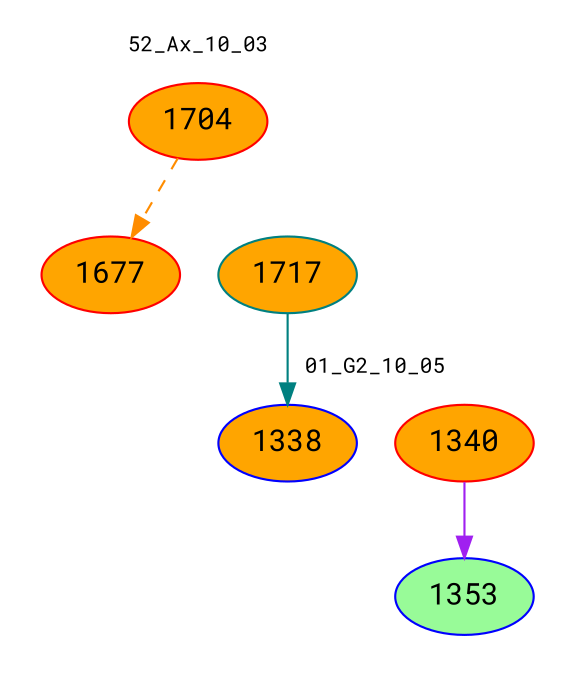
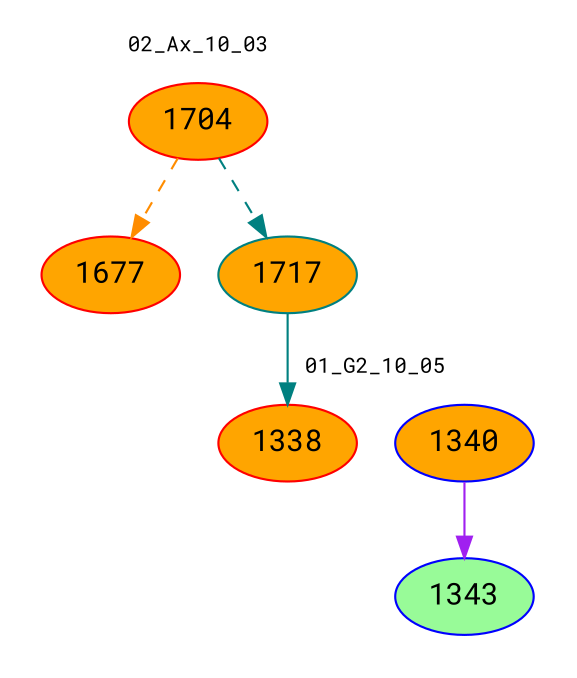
cluster "52_Ax_10_03": label "52_Ax_10_03" -> "02_Ax_10_03"
edge "1704" -> "1717": added
node "1338": color blue -> red
node "1340": color red -> blue
node "1353": label "1353" -> "1343"
